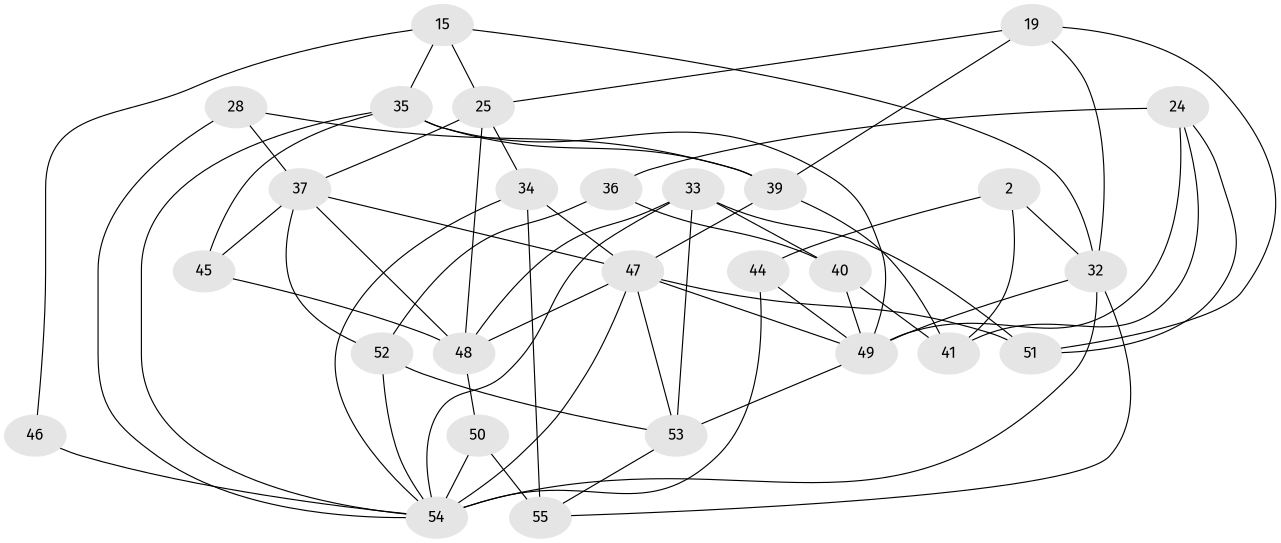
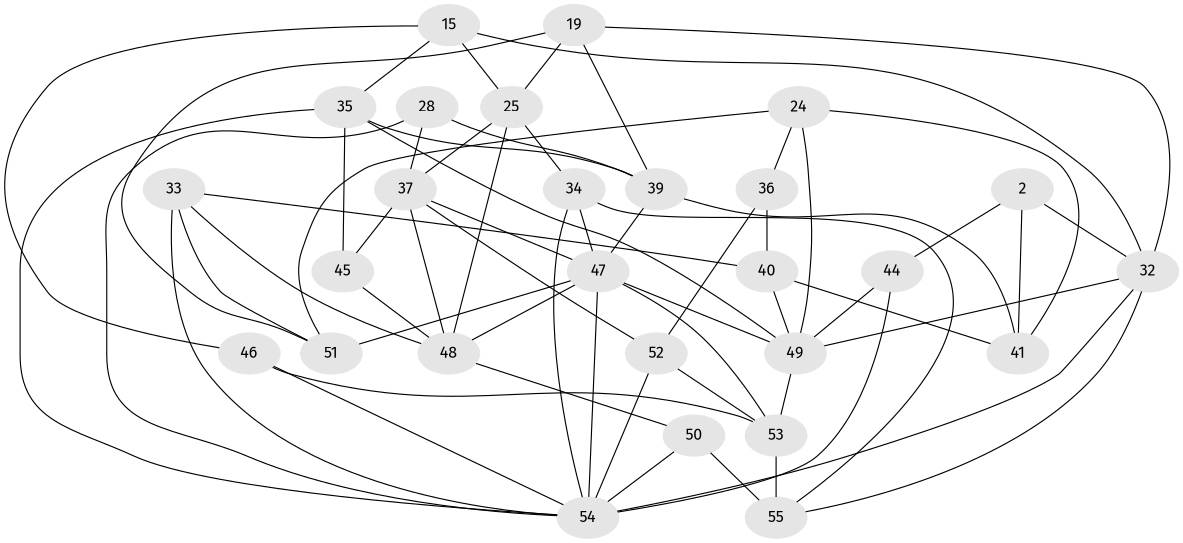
edge "33" -- "53": now "46" -- "53"
